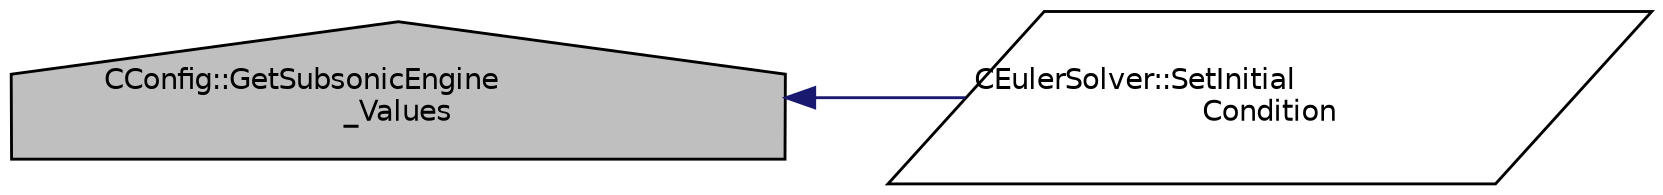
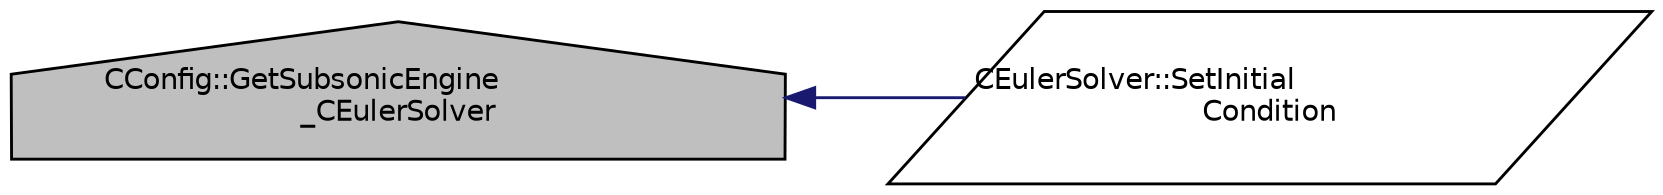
node "CConfig::GetSubsonicEngine _Values": label "CConfig::GetSubsonicEngine _Values" -> "CConfig::GetSubsonicEngine _CEulerSolver"
